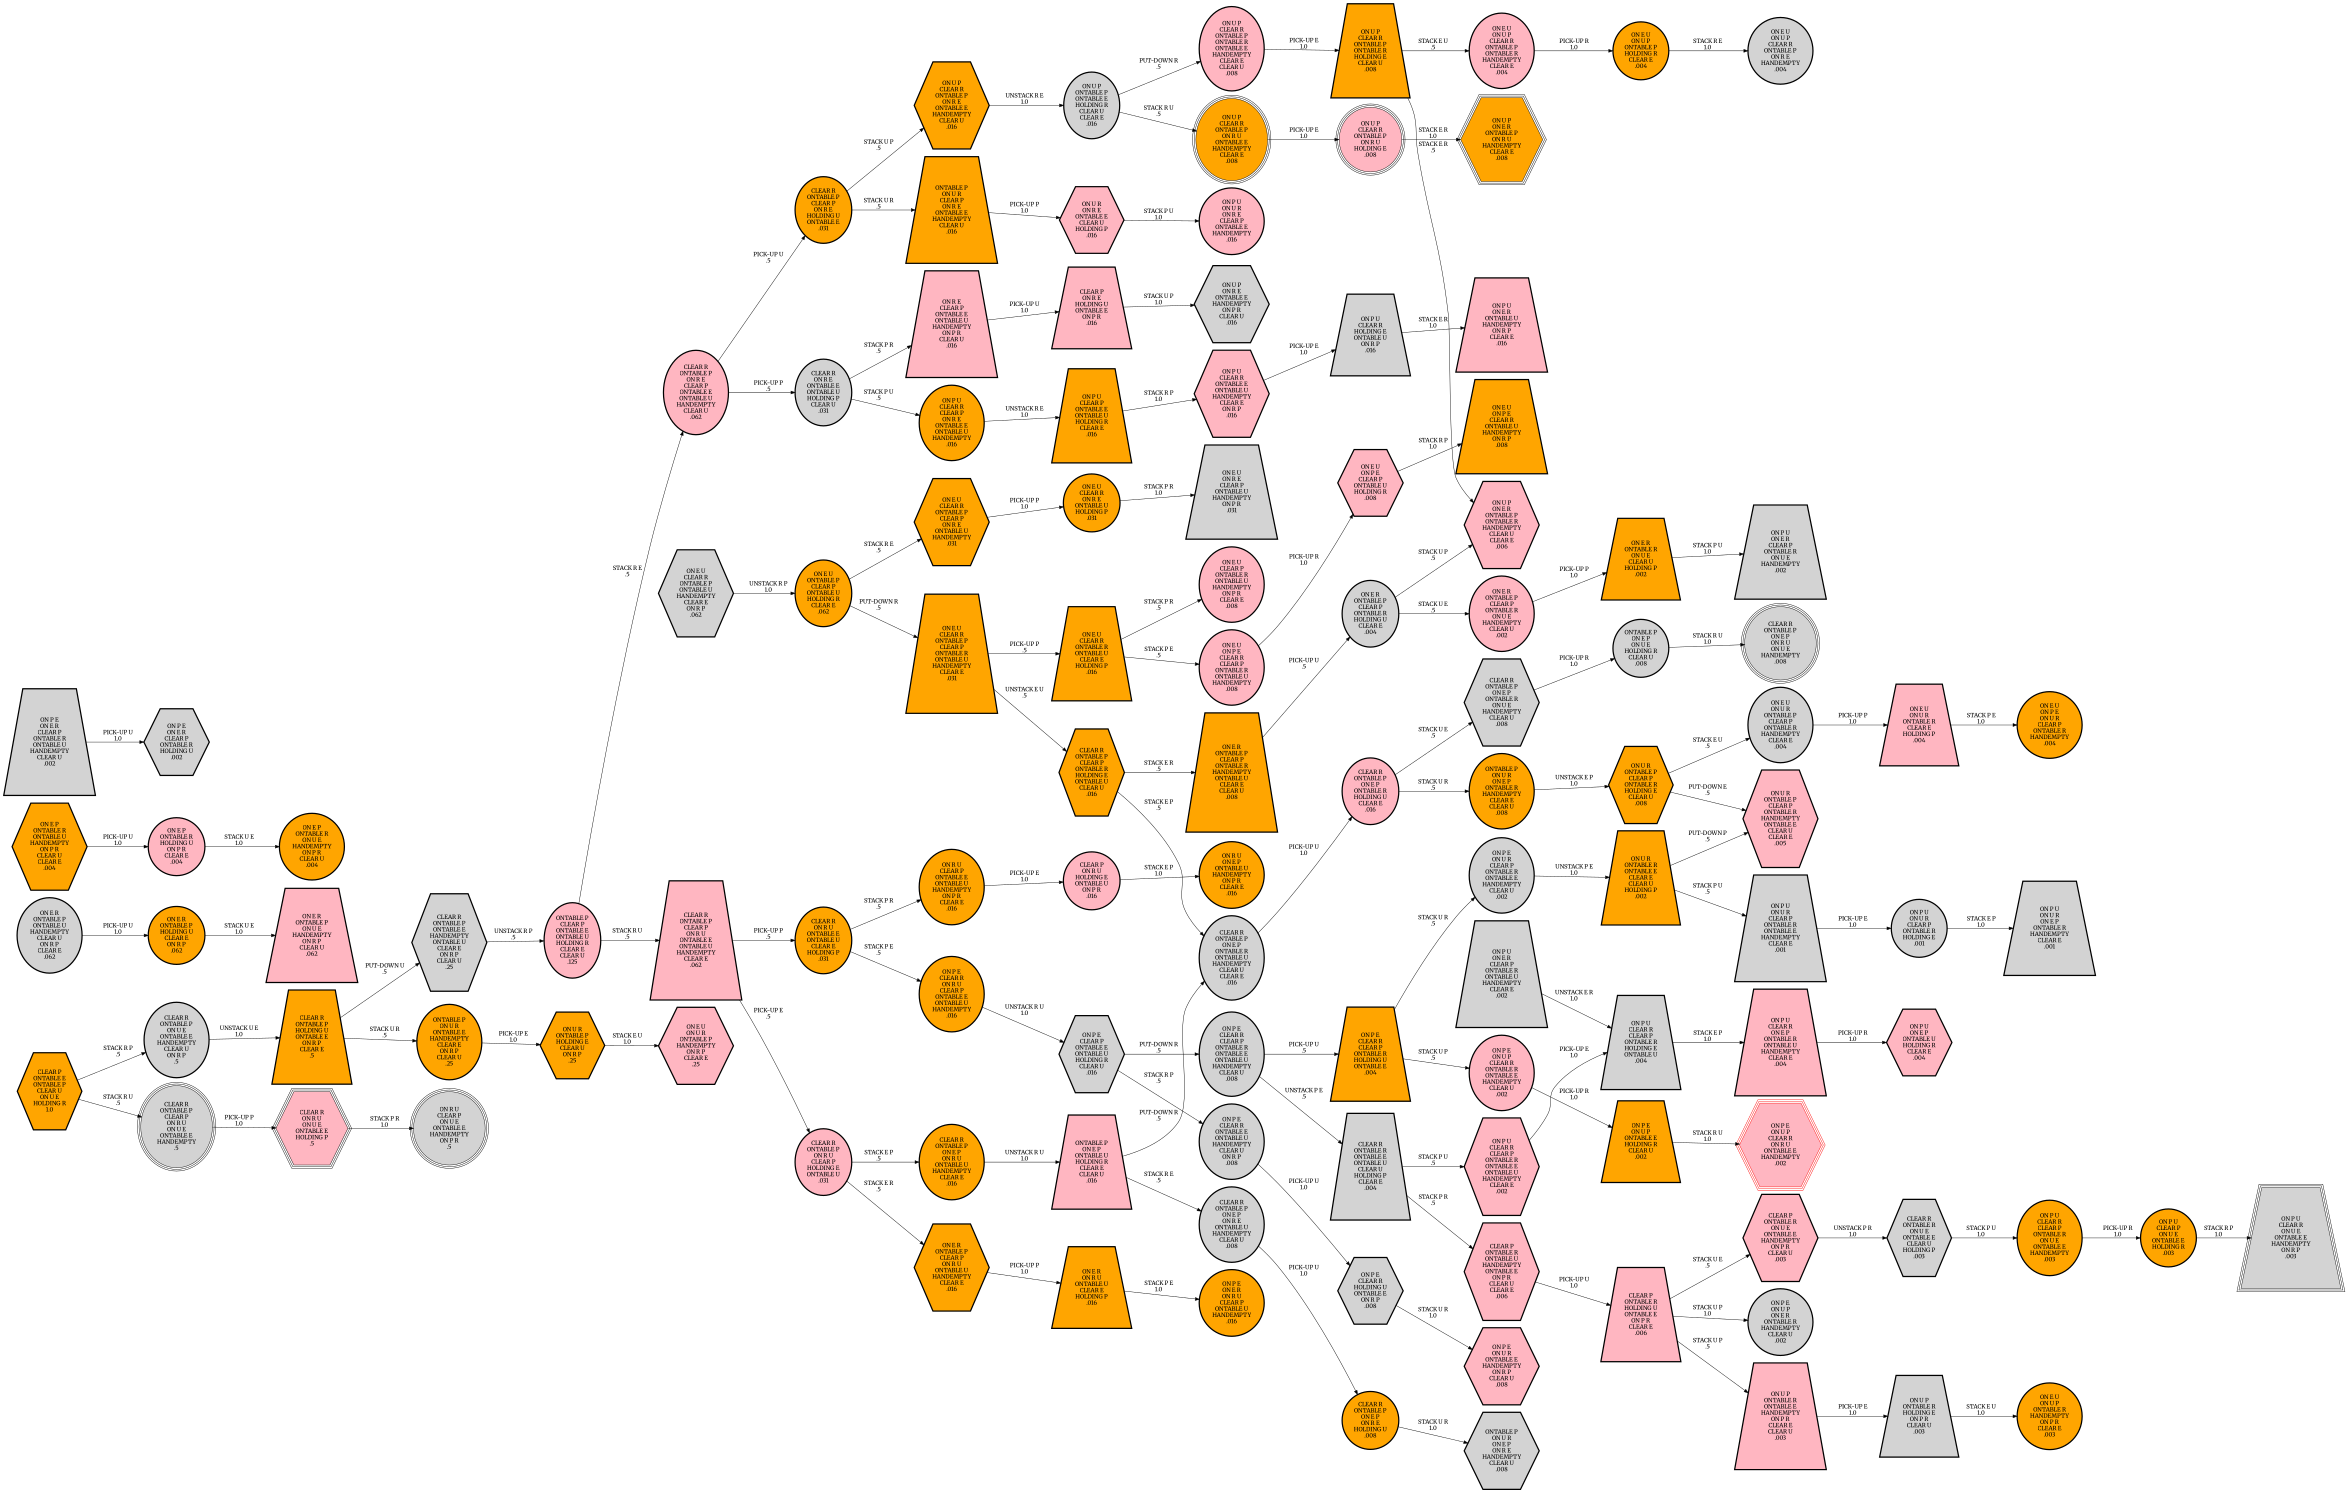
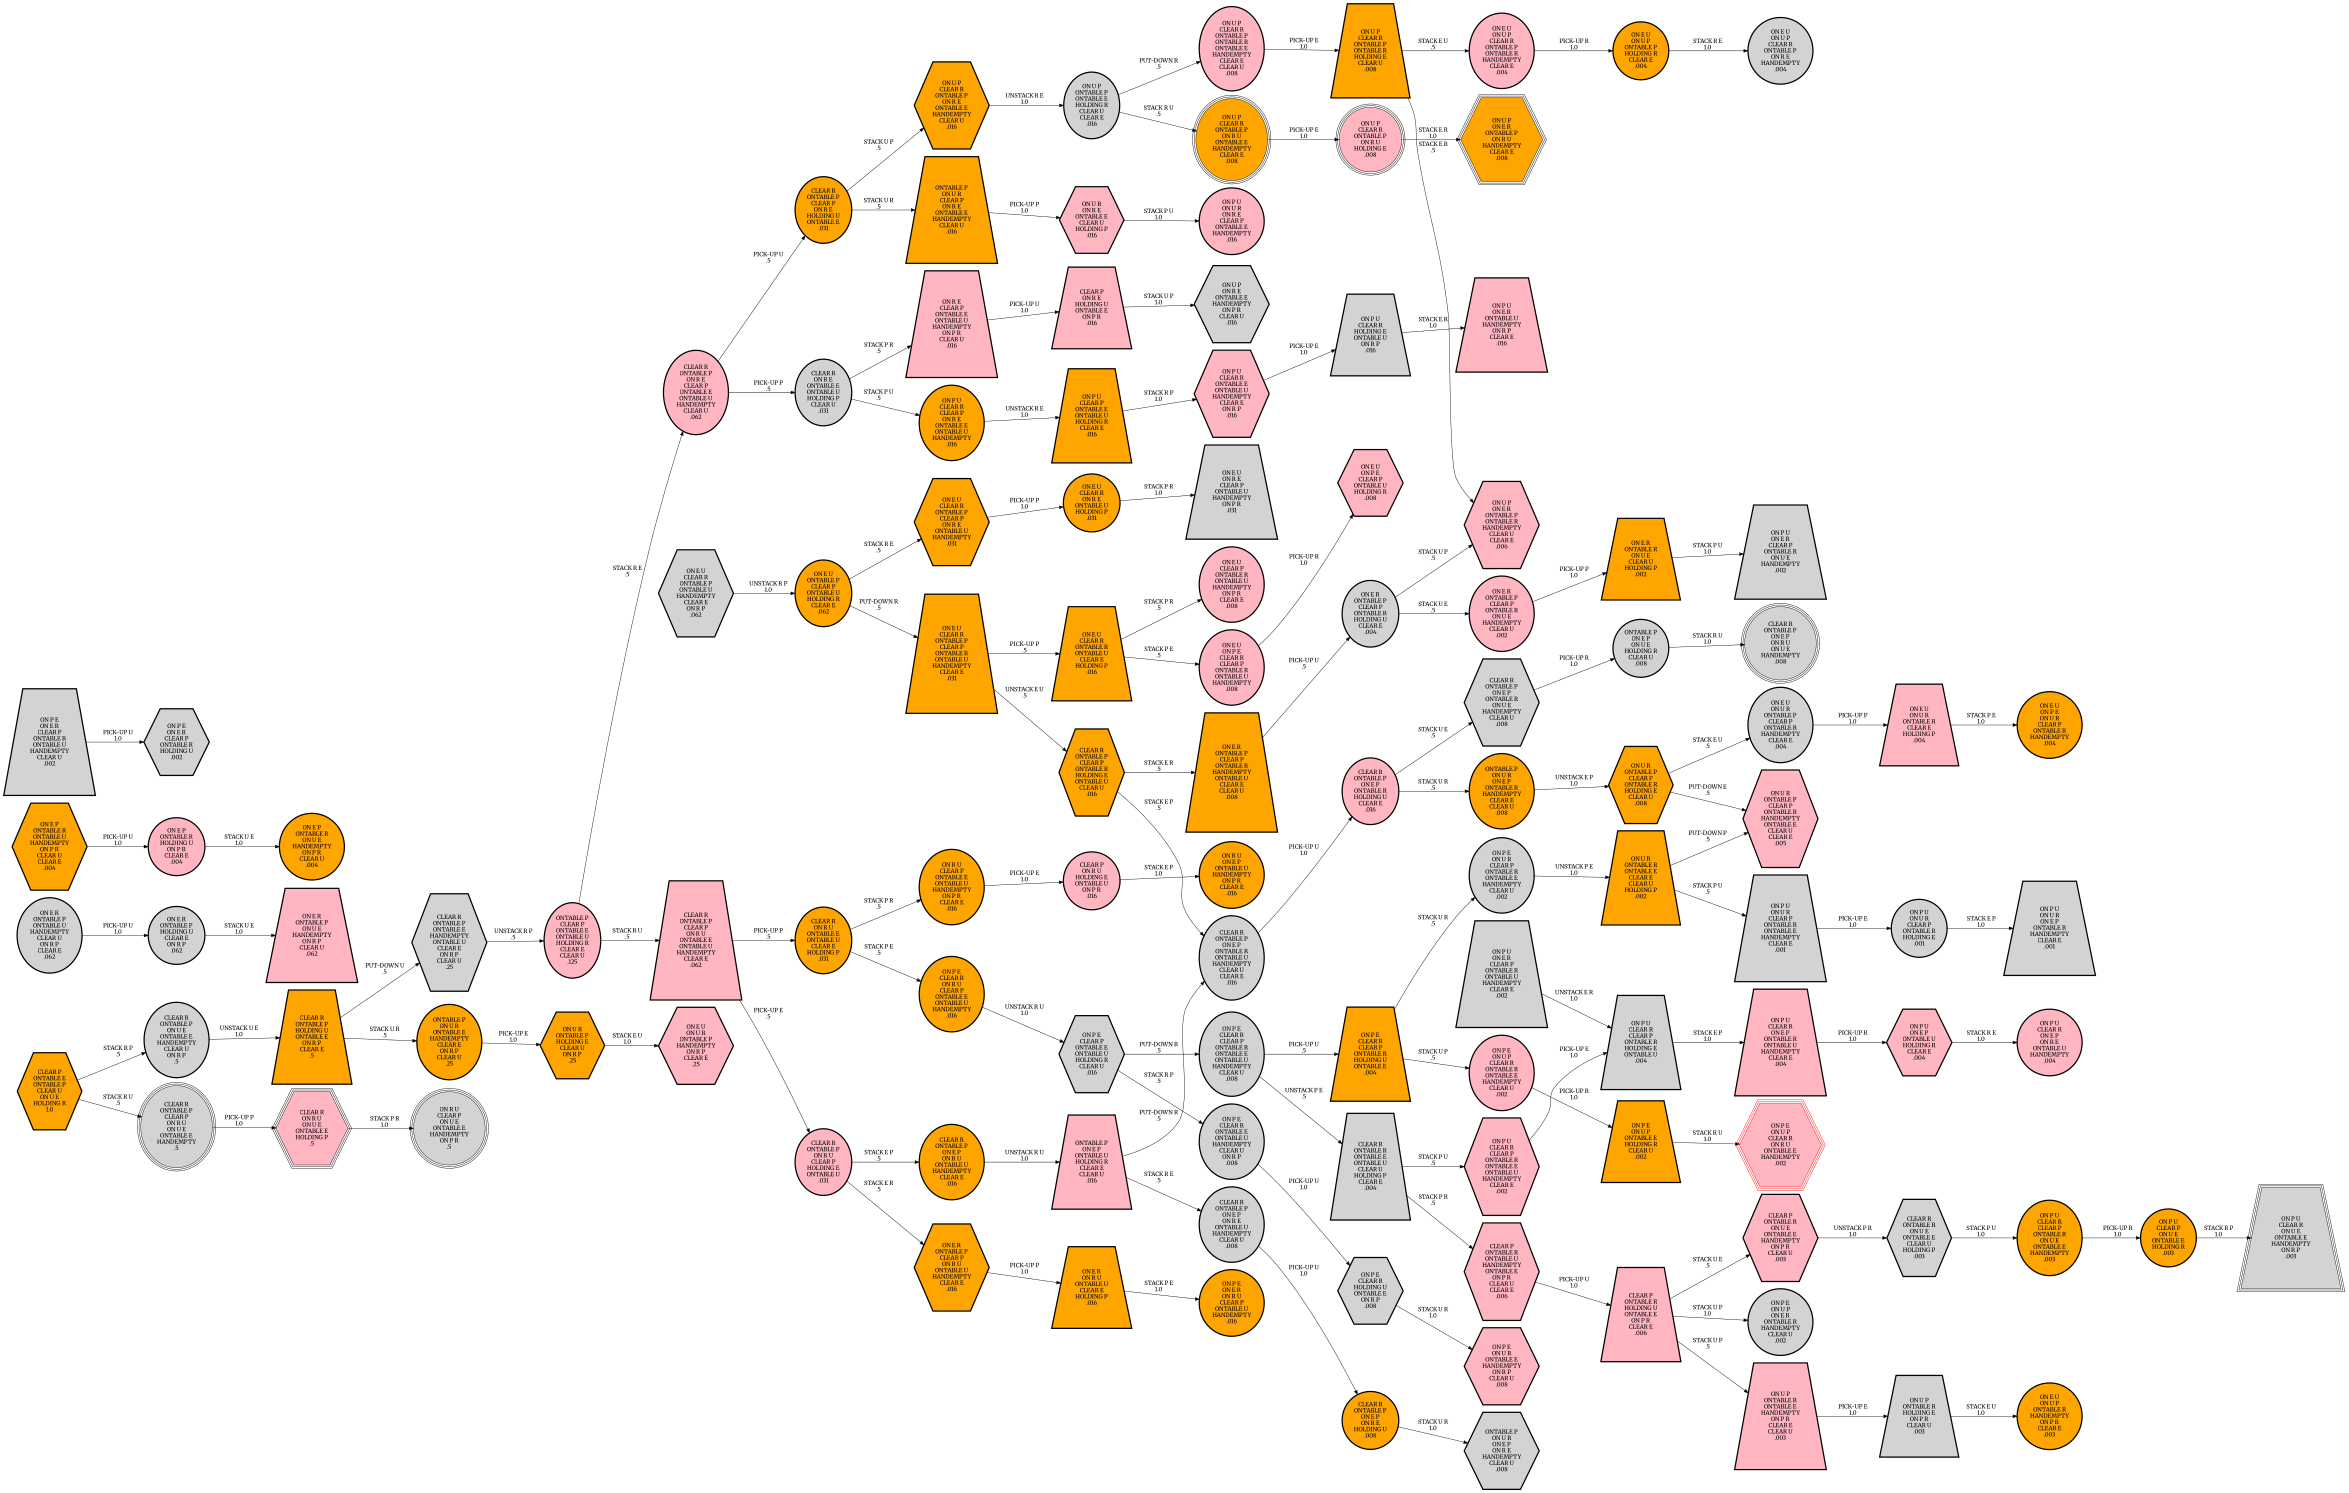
node "ON E U ON P E CLEAR R ONTABLE U HANDEMPTY ON R P .008": removed
node "ON E R ONTABLE P HOLDING U CLEAR E ON R P .062": fillcolor orange -> lightgrey
node "ON P U CLEAR R ON E P ON R E ONTABLE U HANDEMPTY .004": added
